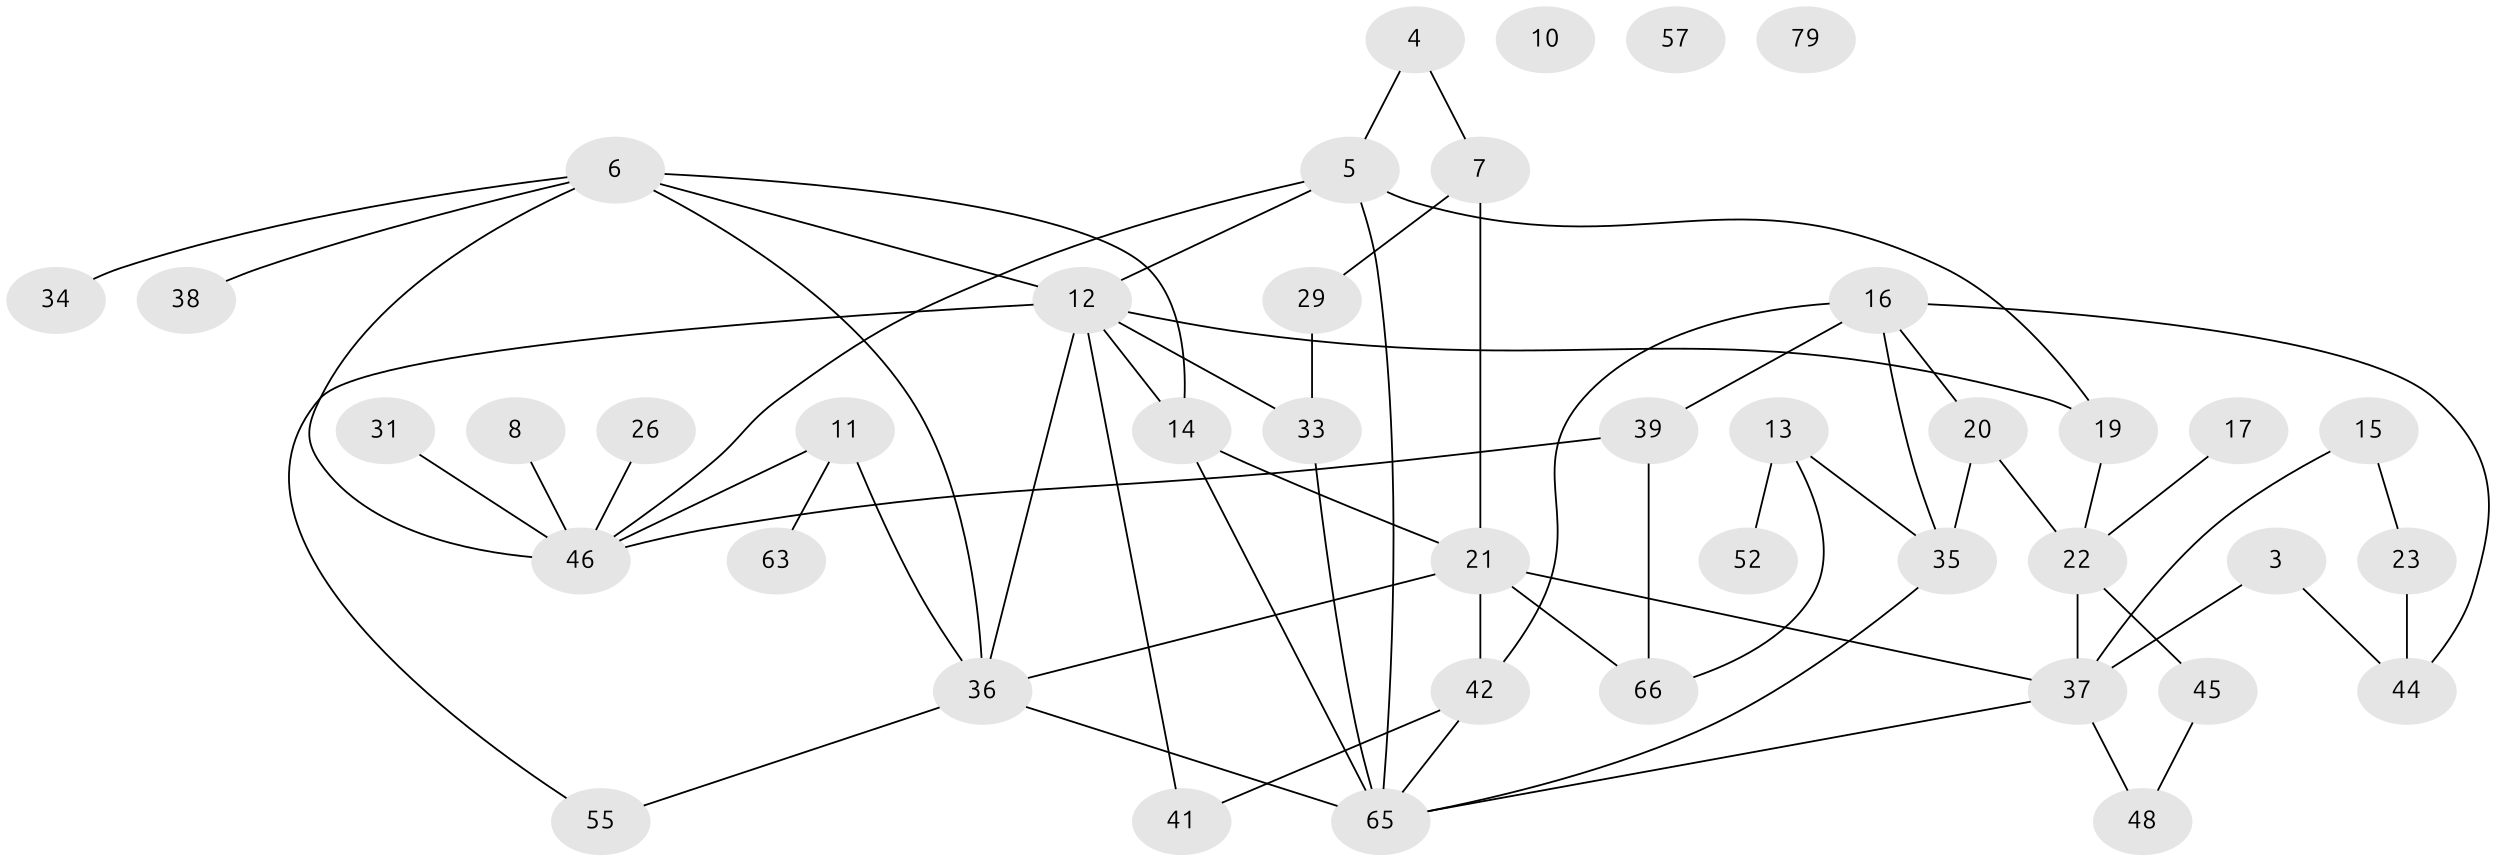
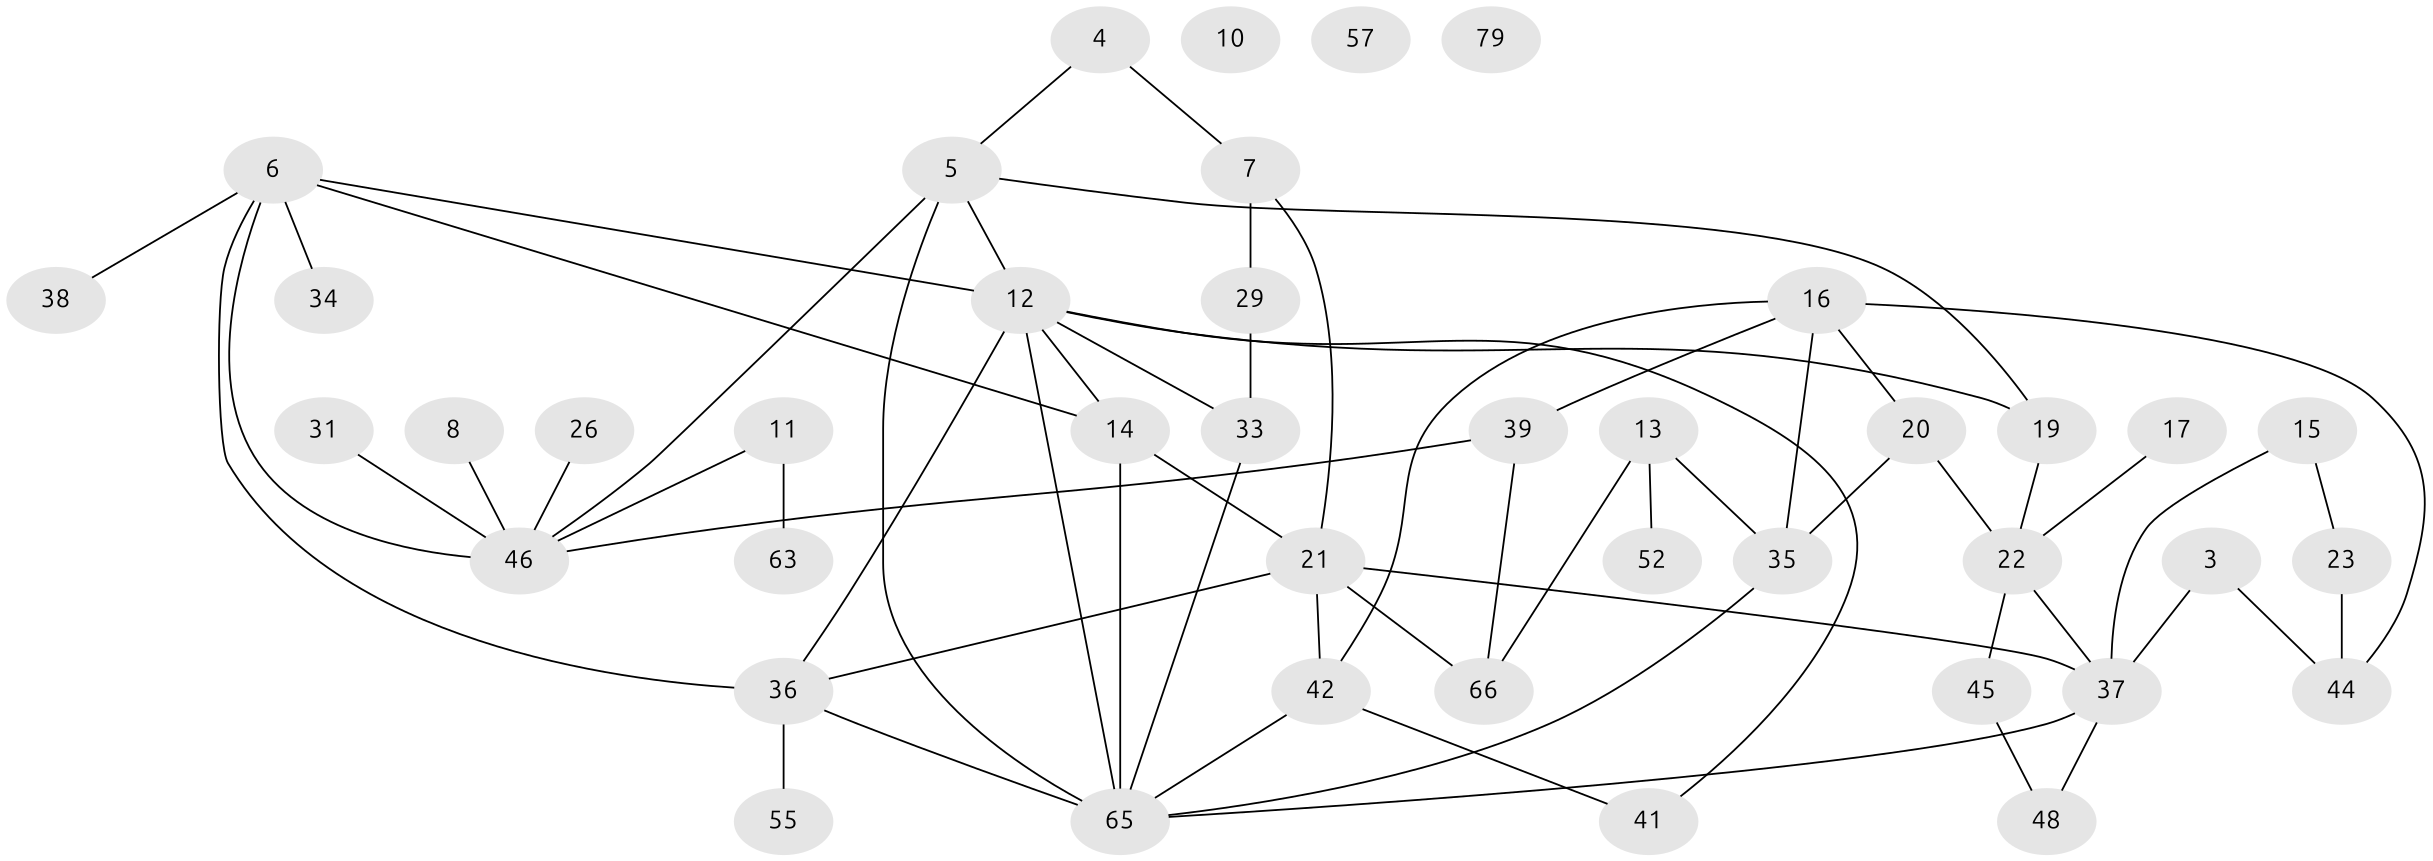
edge "12" -- "55": now "12" -- "65"
edge "11" -- "36": removed
